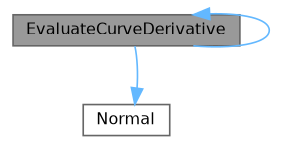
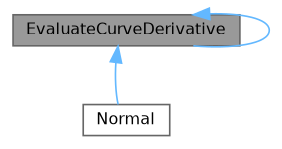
edge "EvaluateCurveDerivative" -> "Normal": reversed
